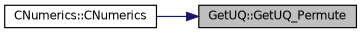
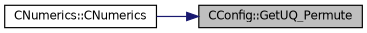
node "GetUQ::GetUQ_Permute": label "GetUQ::GetUQ_Permute" -> "CConfig::GetUQ_Permute"
